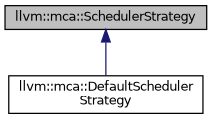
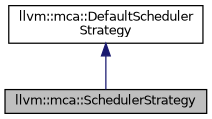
edge "llvm::mca::DefaultScheduler Strategy" -> "llvm::mca::SchedulerStrategy": reversed
